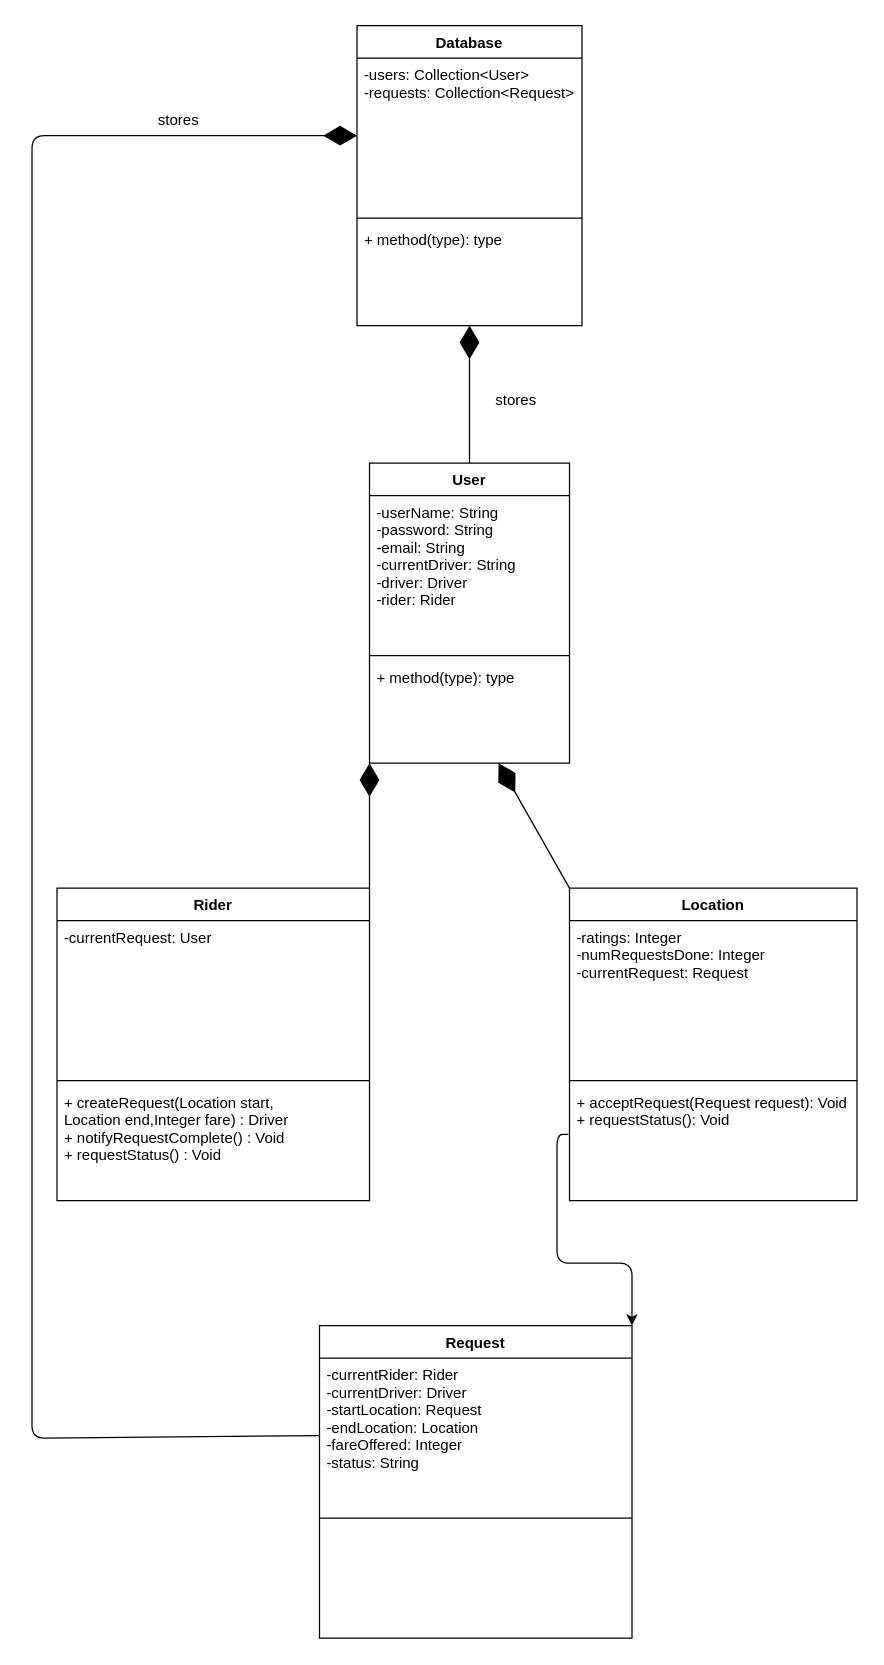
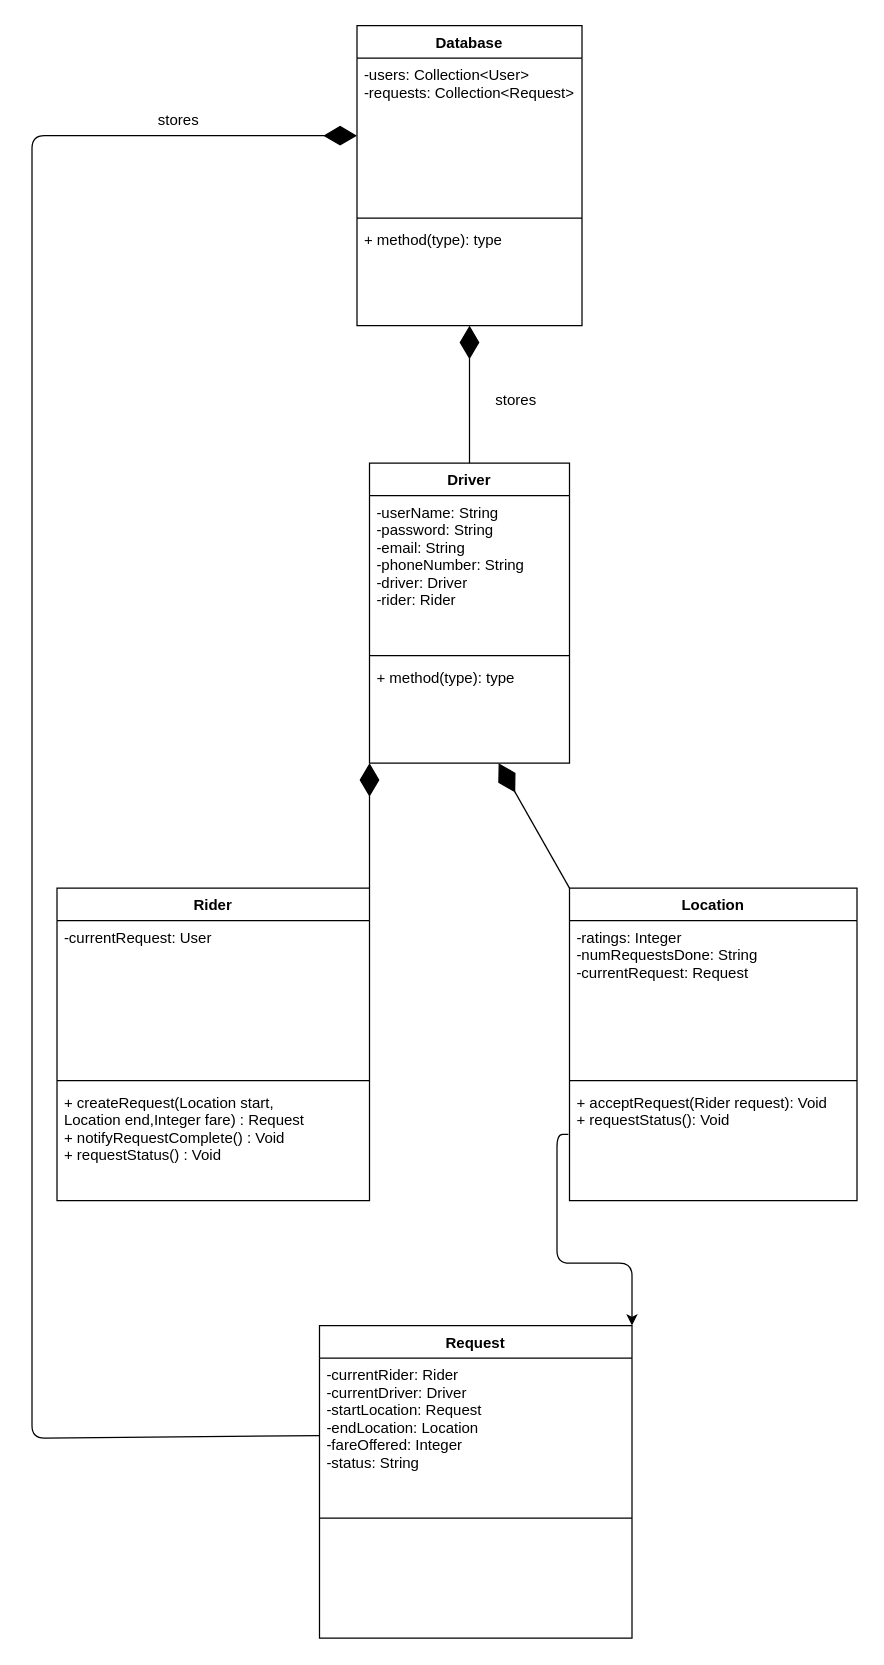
node "User": label "User" -> "Driver"
node "-userName: String -password: String -email: String -currentDriver: String -driver: Driver -rider: Rider": label "-userName: String -password: String -email: String -currentDriver: String -driver: Driver -rider: Rider" -> "-userName: String -password: String -email: String -phoneNumber: String -driver: Driver -rider: Rider"
node "-ratings: Integer -numRequestsDone: Integer -currentRequest: Request": label "-ratings: Integer -numRequestsDone: Integer -currentRequest: Request" -> "-ratings: Integer -numRequestsDone: String -currentRequest: Request"
node "+ createRequest(Location start, Location end,Integer fare) : Driver + notifyRequestComplete() : Void + requestStatus() : Void": label "+ createRequest(Location start, Location end,Integer fare) : Driver + notifyRequestComplete() : Void + requestStatus() : Void" -> "+ createRequest(Location start, Location end,Integer fare) : Request + notifyRequestComplete() : Void + requestStatus() : Void"
node "+ acceptRequest(Request request): Void + requestStatus(): Void": label "+ acceptRequest(Request request): Void + requestStatus(): Void" -> "+ acceptRequest(Rider request): Void + requestStatus(): Void"
